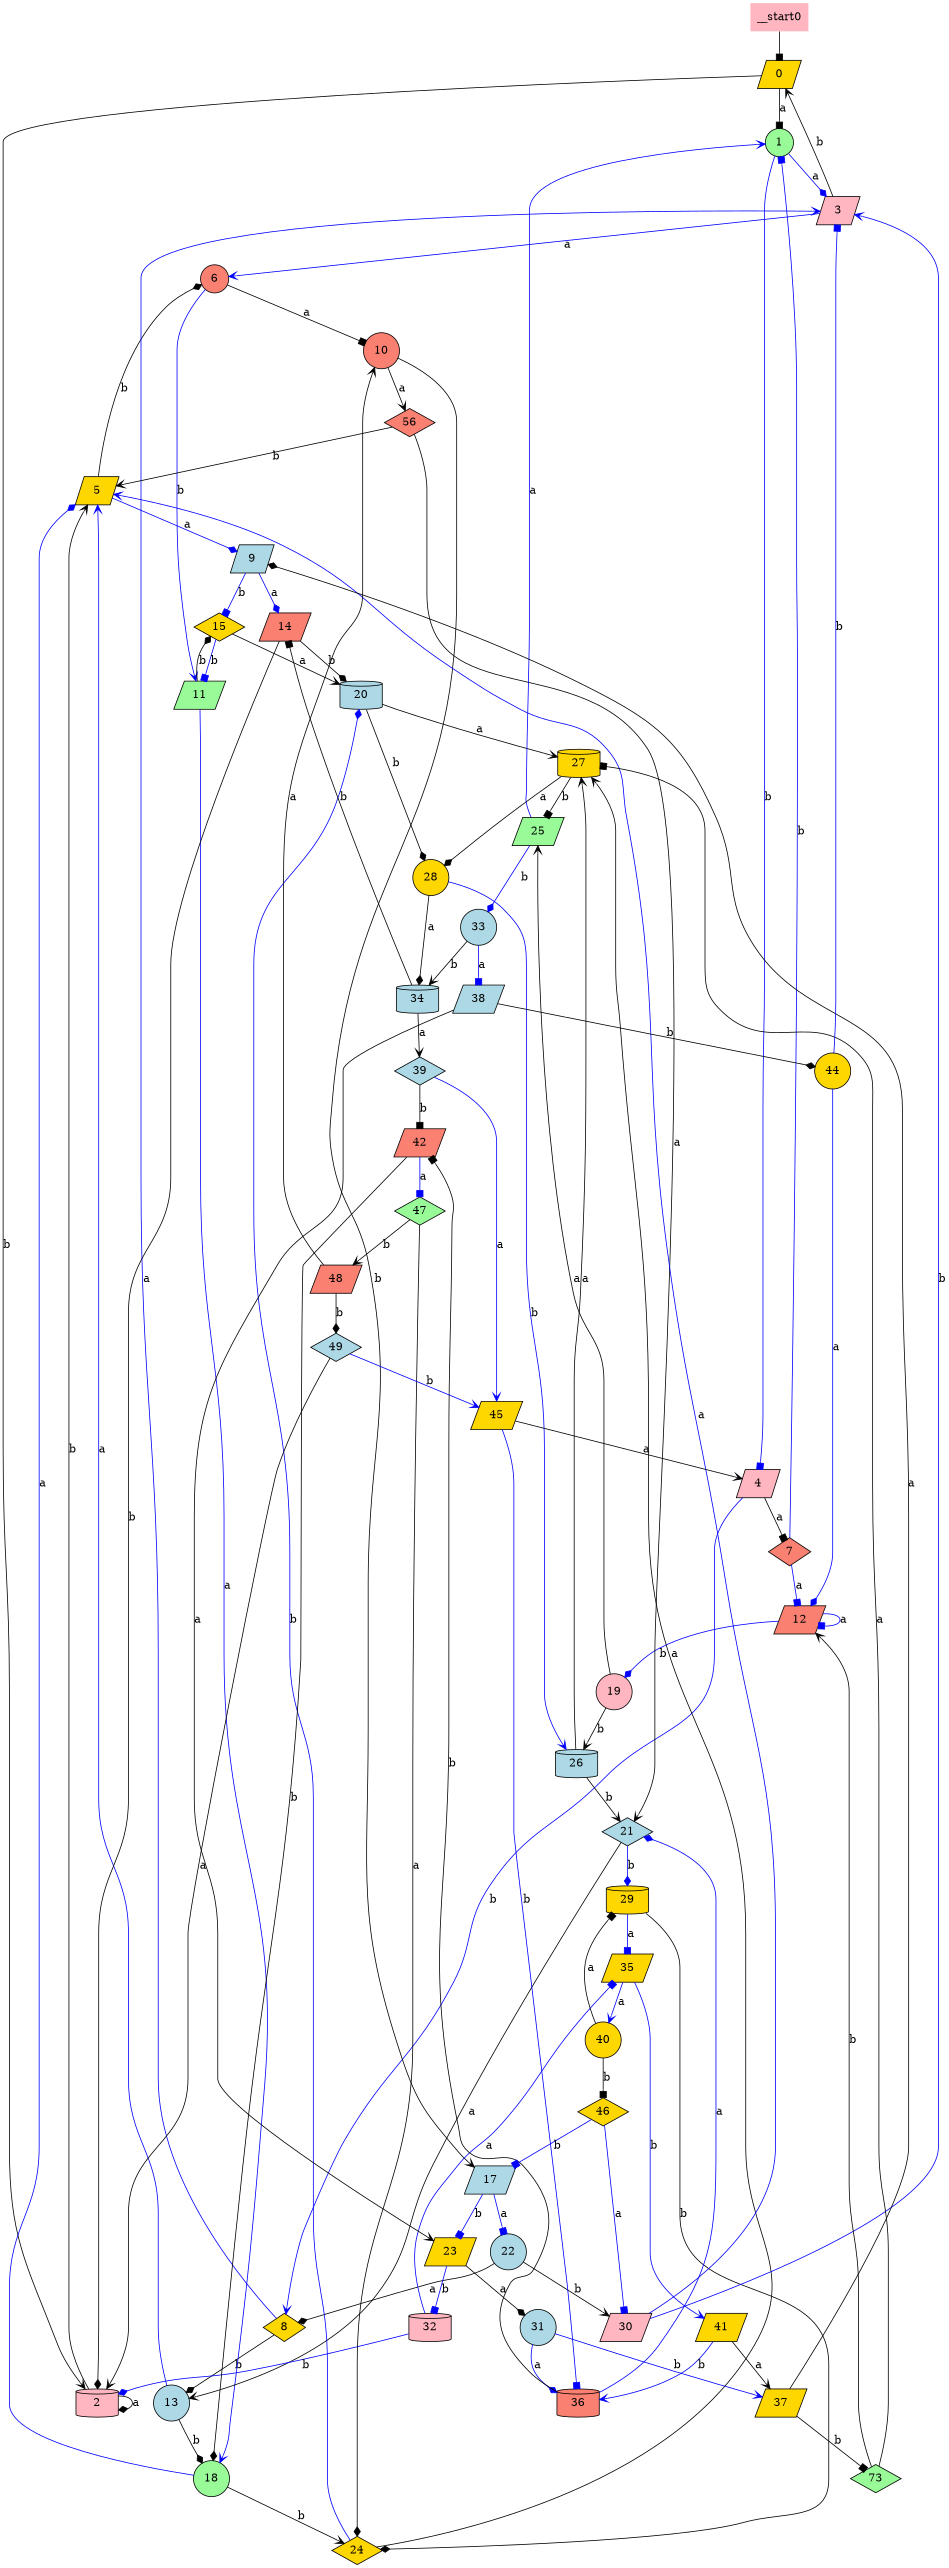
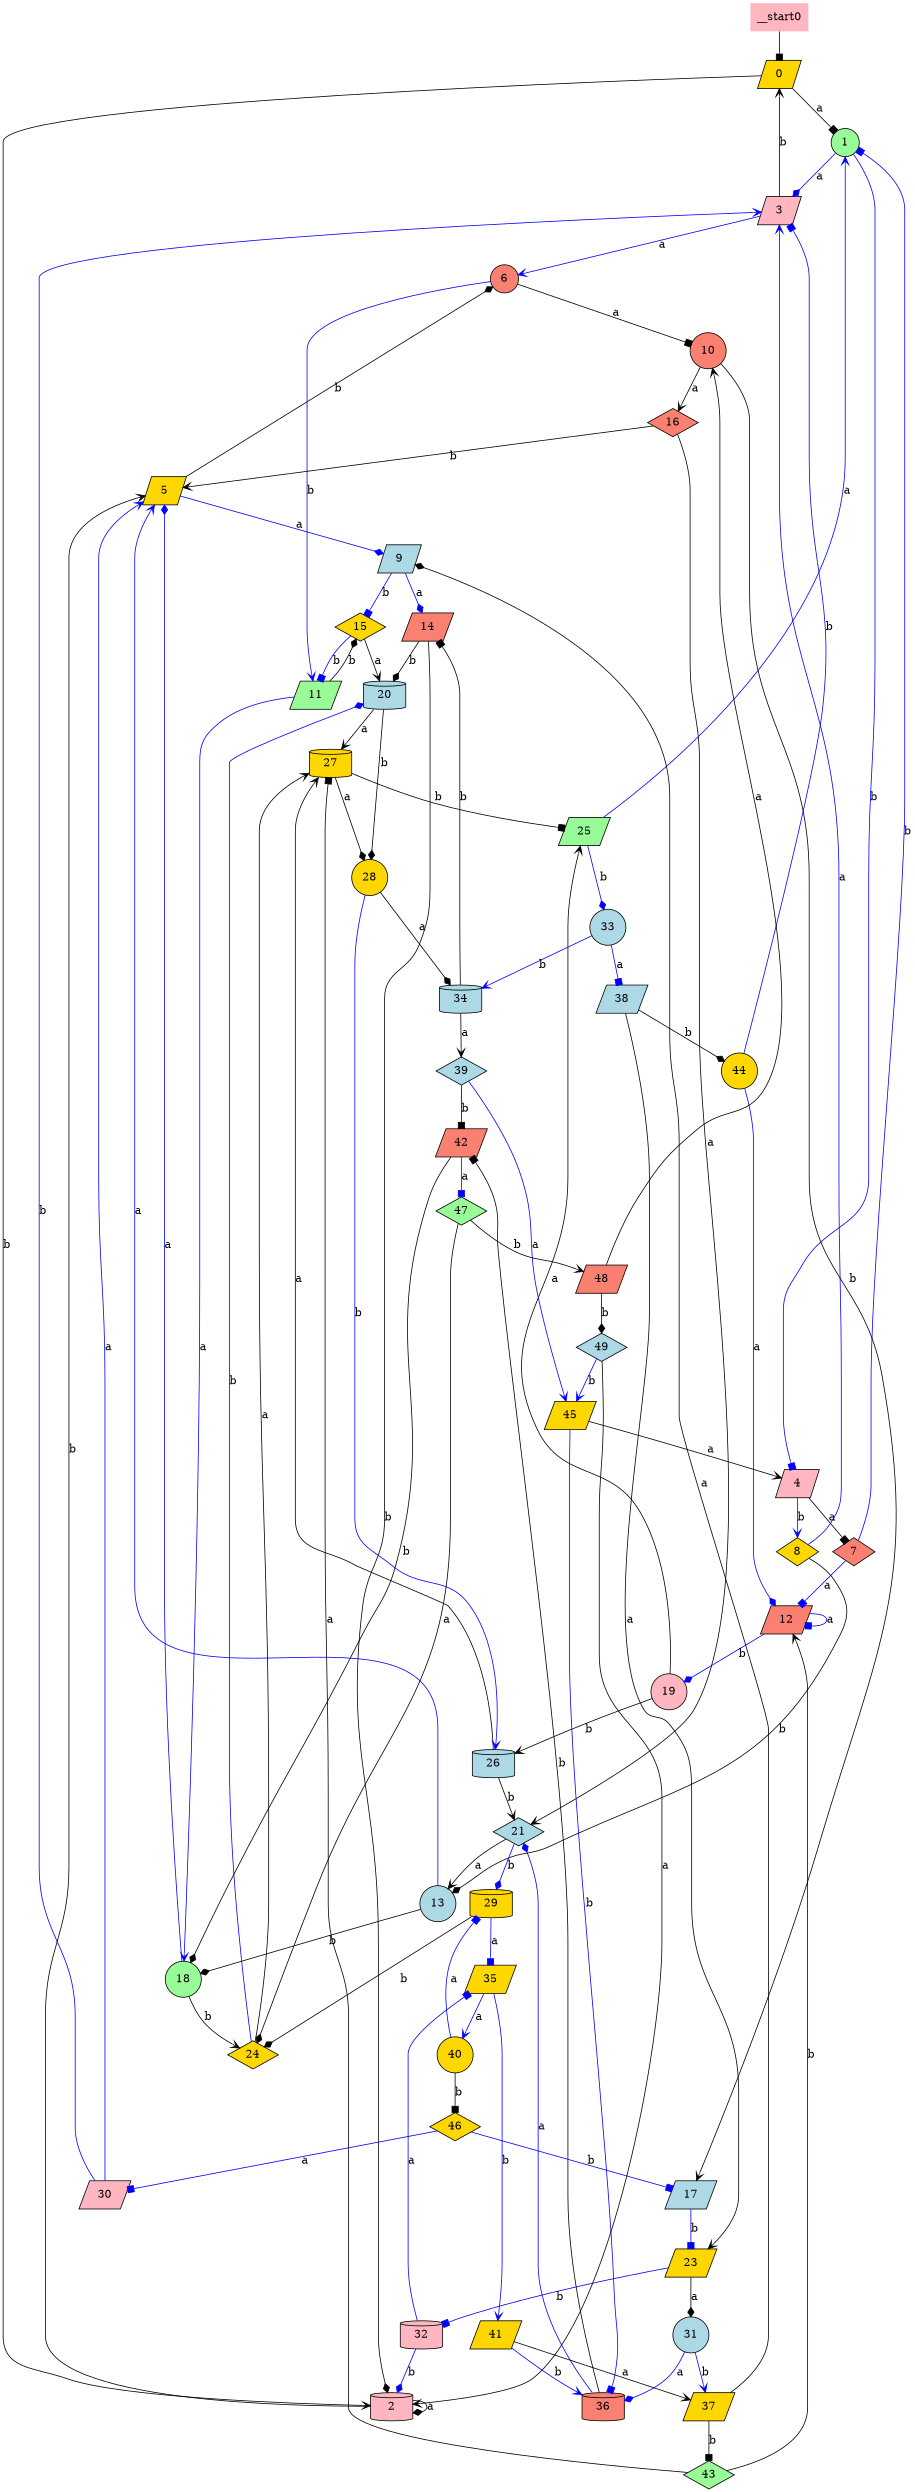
node "56": label "56" -> "16"
edge "33" -> "34": color black -> blue
edge "40" -> "29": color black -> blue
node "22": removed
node "73": label "73" -> "43"
